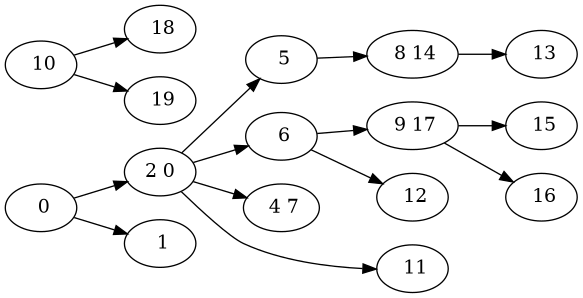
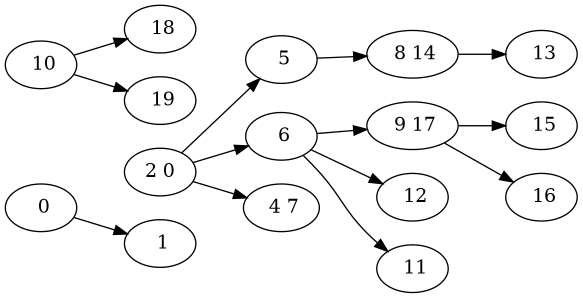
edge "0" -> "2 0": removed
edge "2 0" -> "11": now "6" -> "11"
